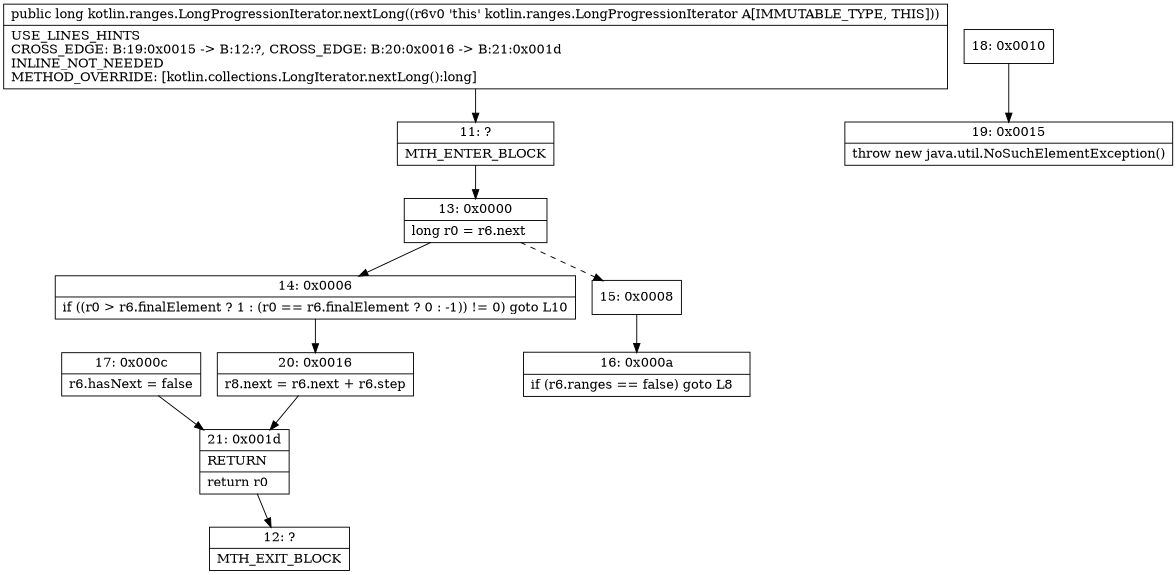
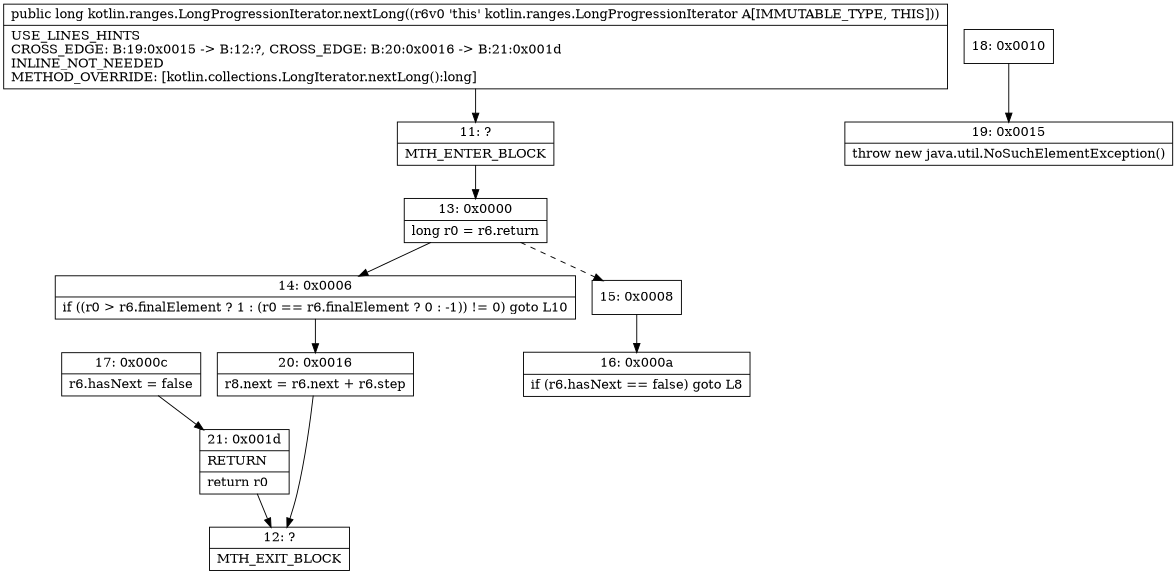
node "13: 0x0000": text "long r0 = r6.next" -> "long r0 = r6.return"
node "16: 0x000a": text "if (r6.ranges == false) goto L8" -> "if (r6.hasNext == false) goto L8"
edge "20: 0x0016" -> "21: 0x001d": now "20: 0x0016" -> "12: ?"
